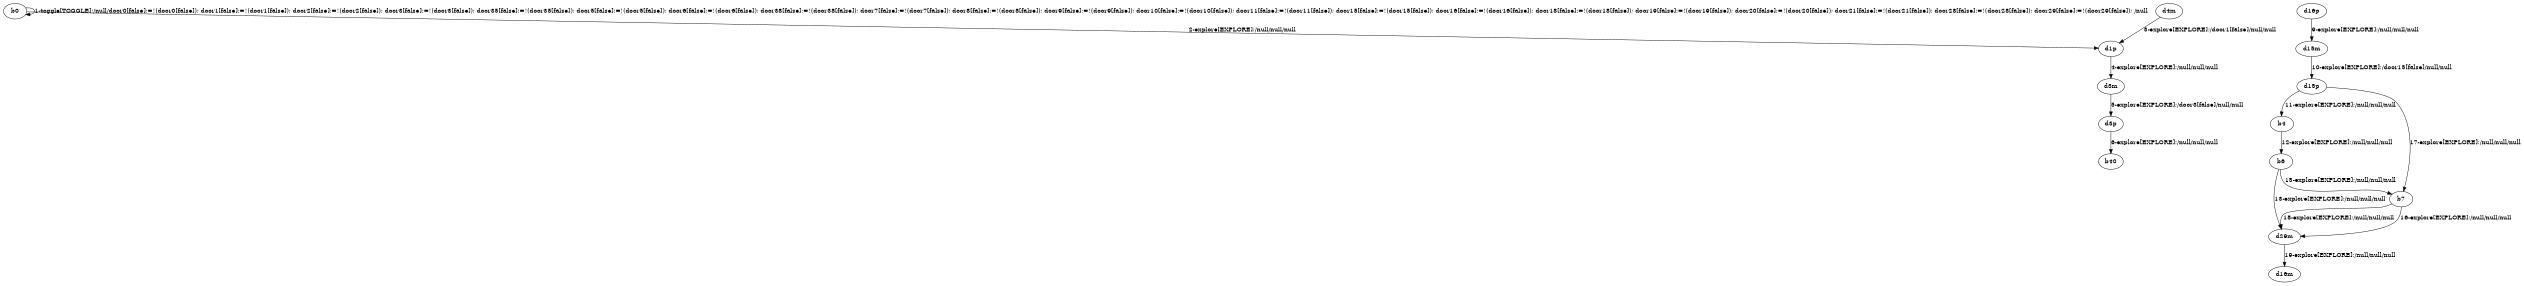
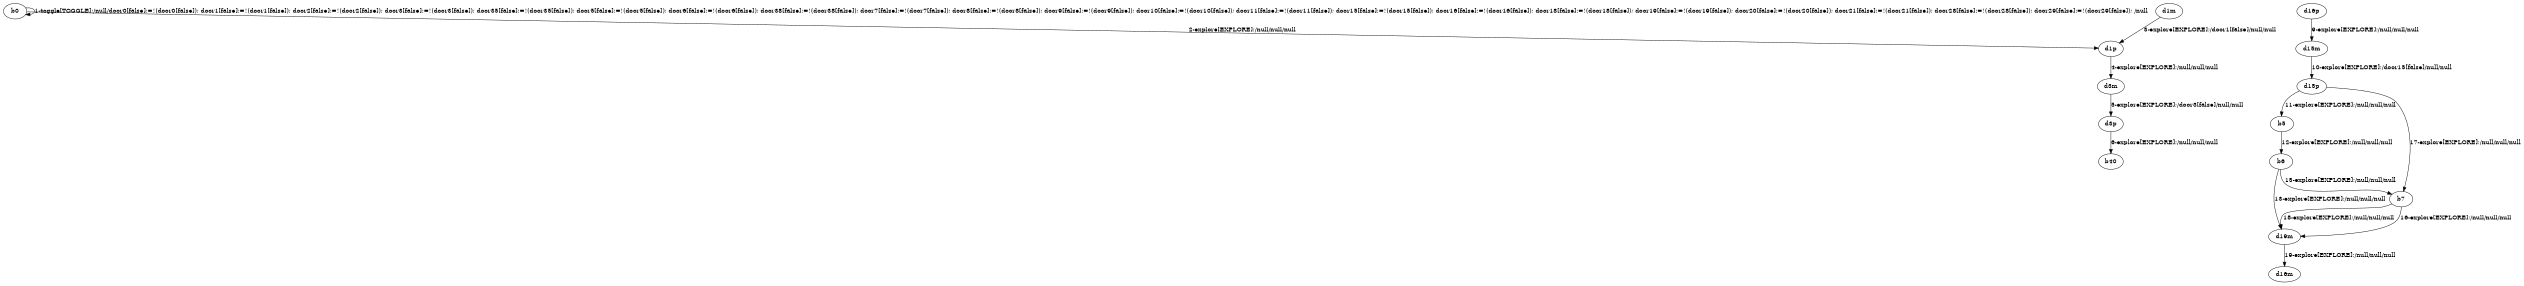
node "d4m": label "d4m" -> "d1m"
node "b4": label "b4" -> "b5"
node "d29m": label "d29m" -> "d19m"
